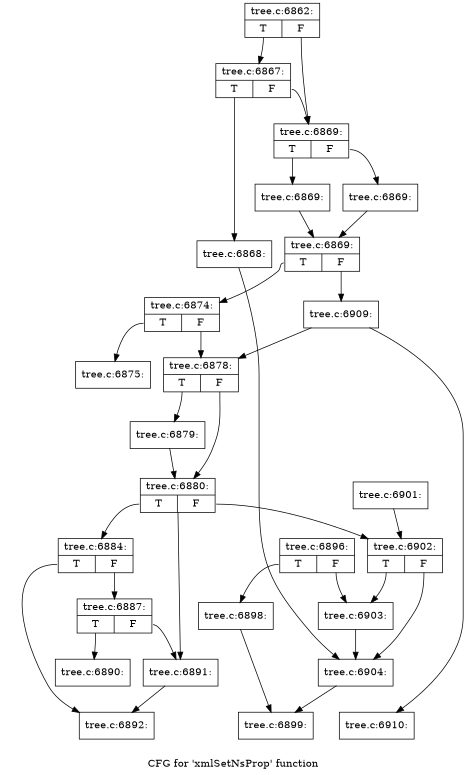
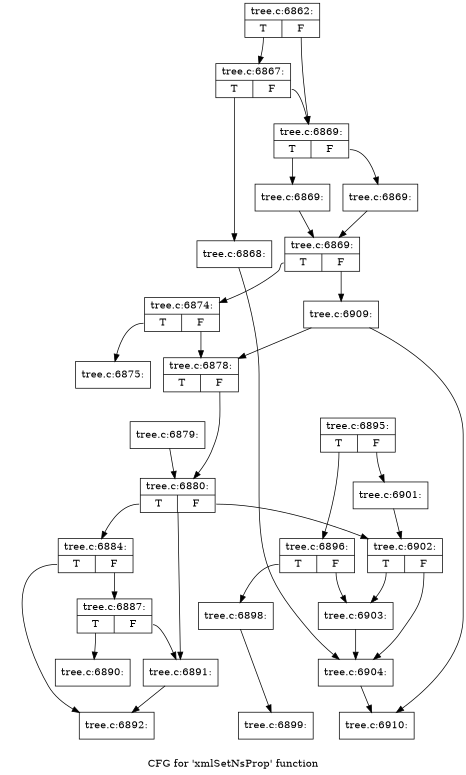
edge "tree.c:6878:" -> "tree.c:6879:": removed
node "tree.c:6895:": added
edge "tree.c:6904:" -> "tree.c:6899:": now "tree.c:6904:" -> "tree.c:6910:"
